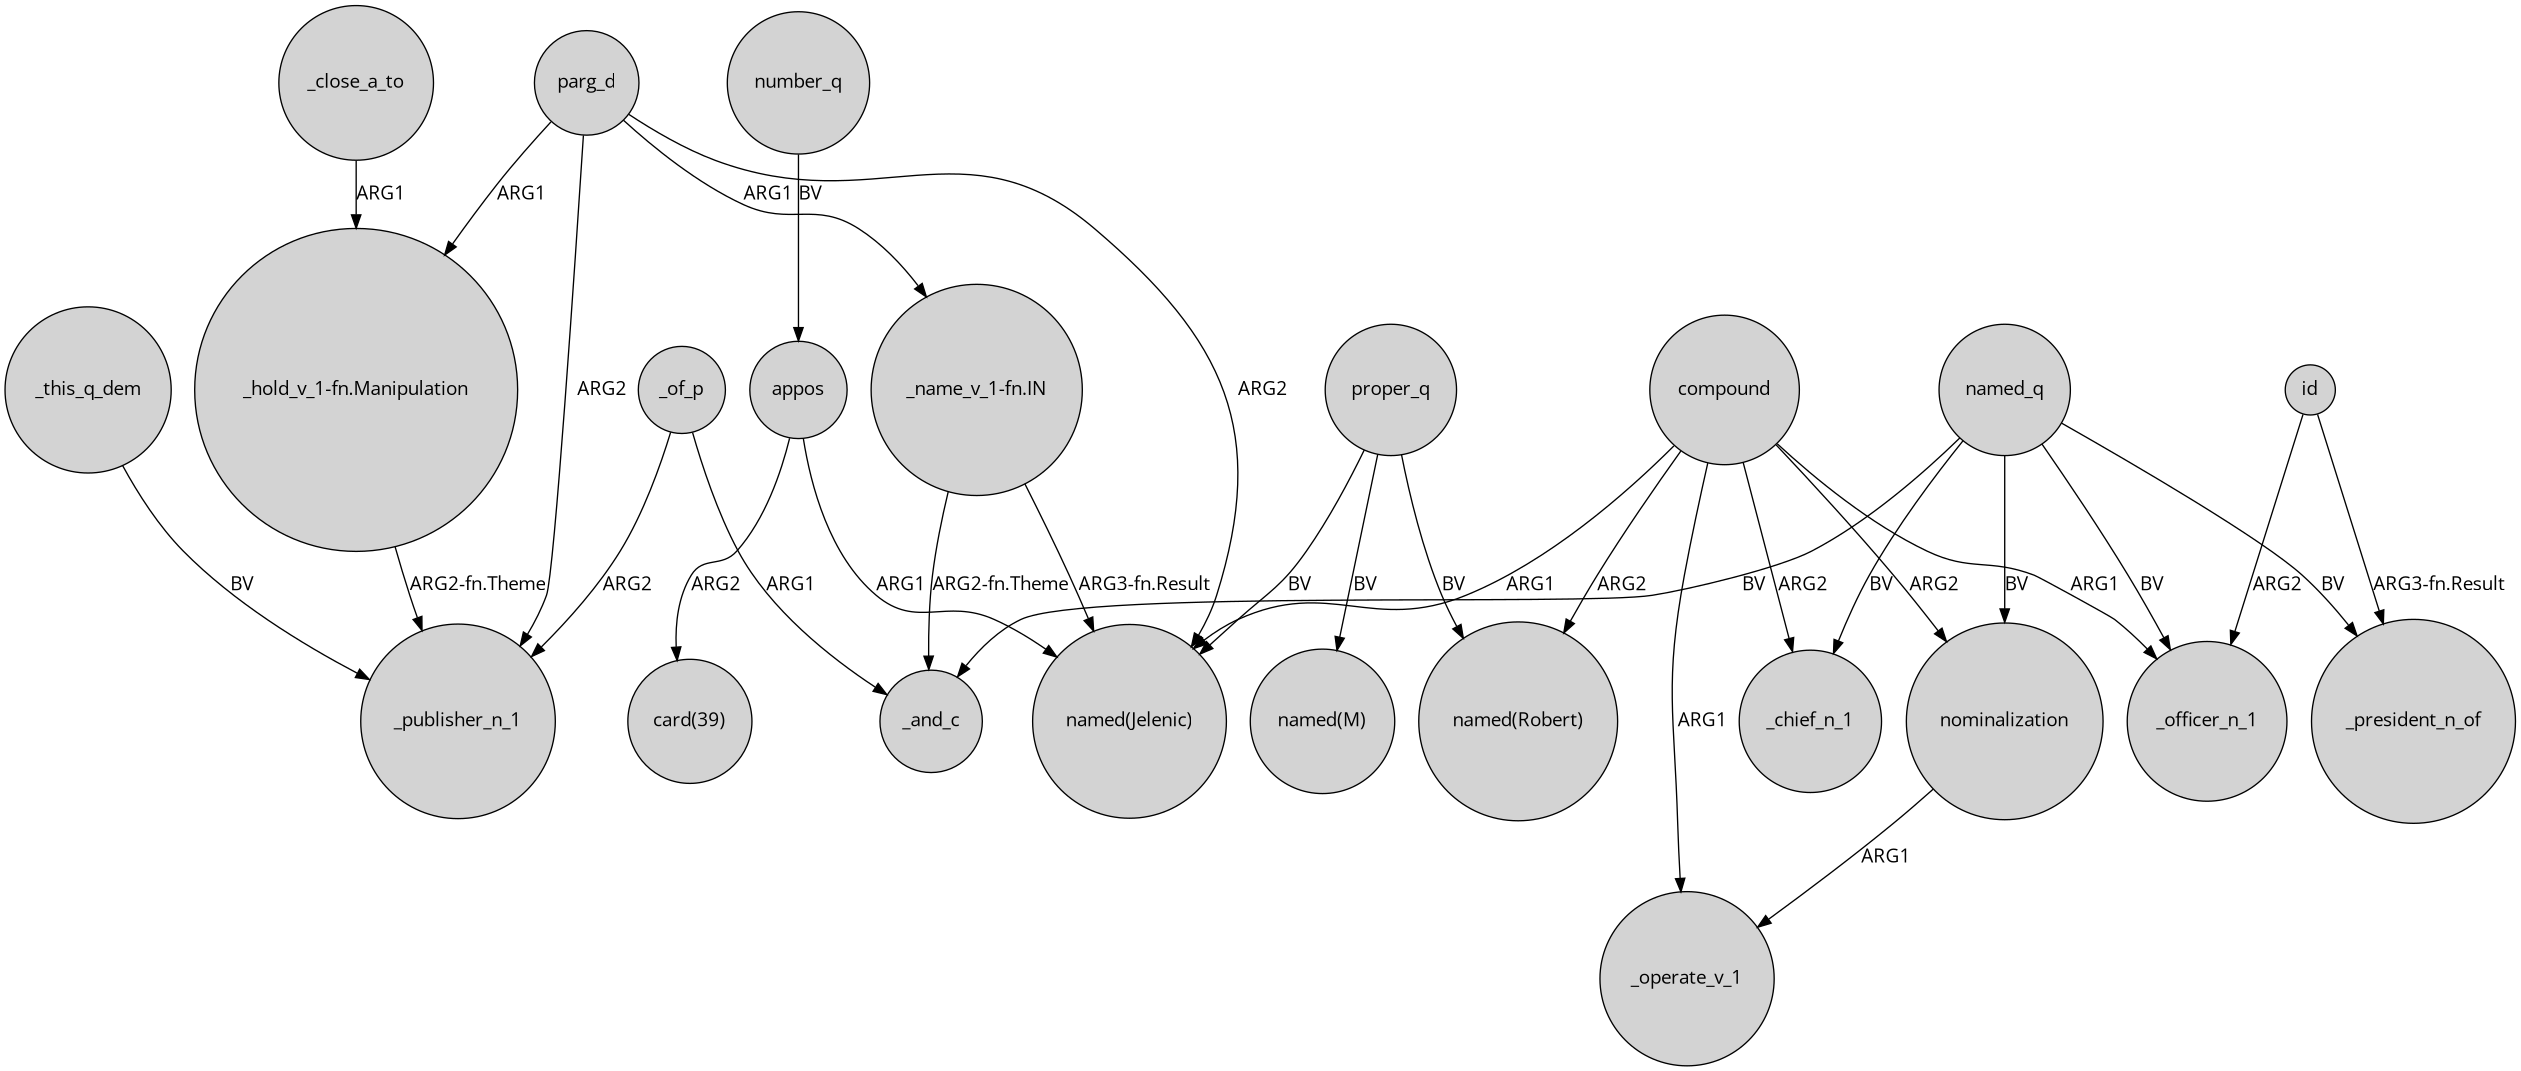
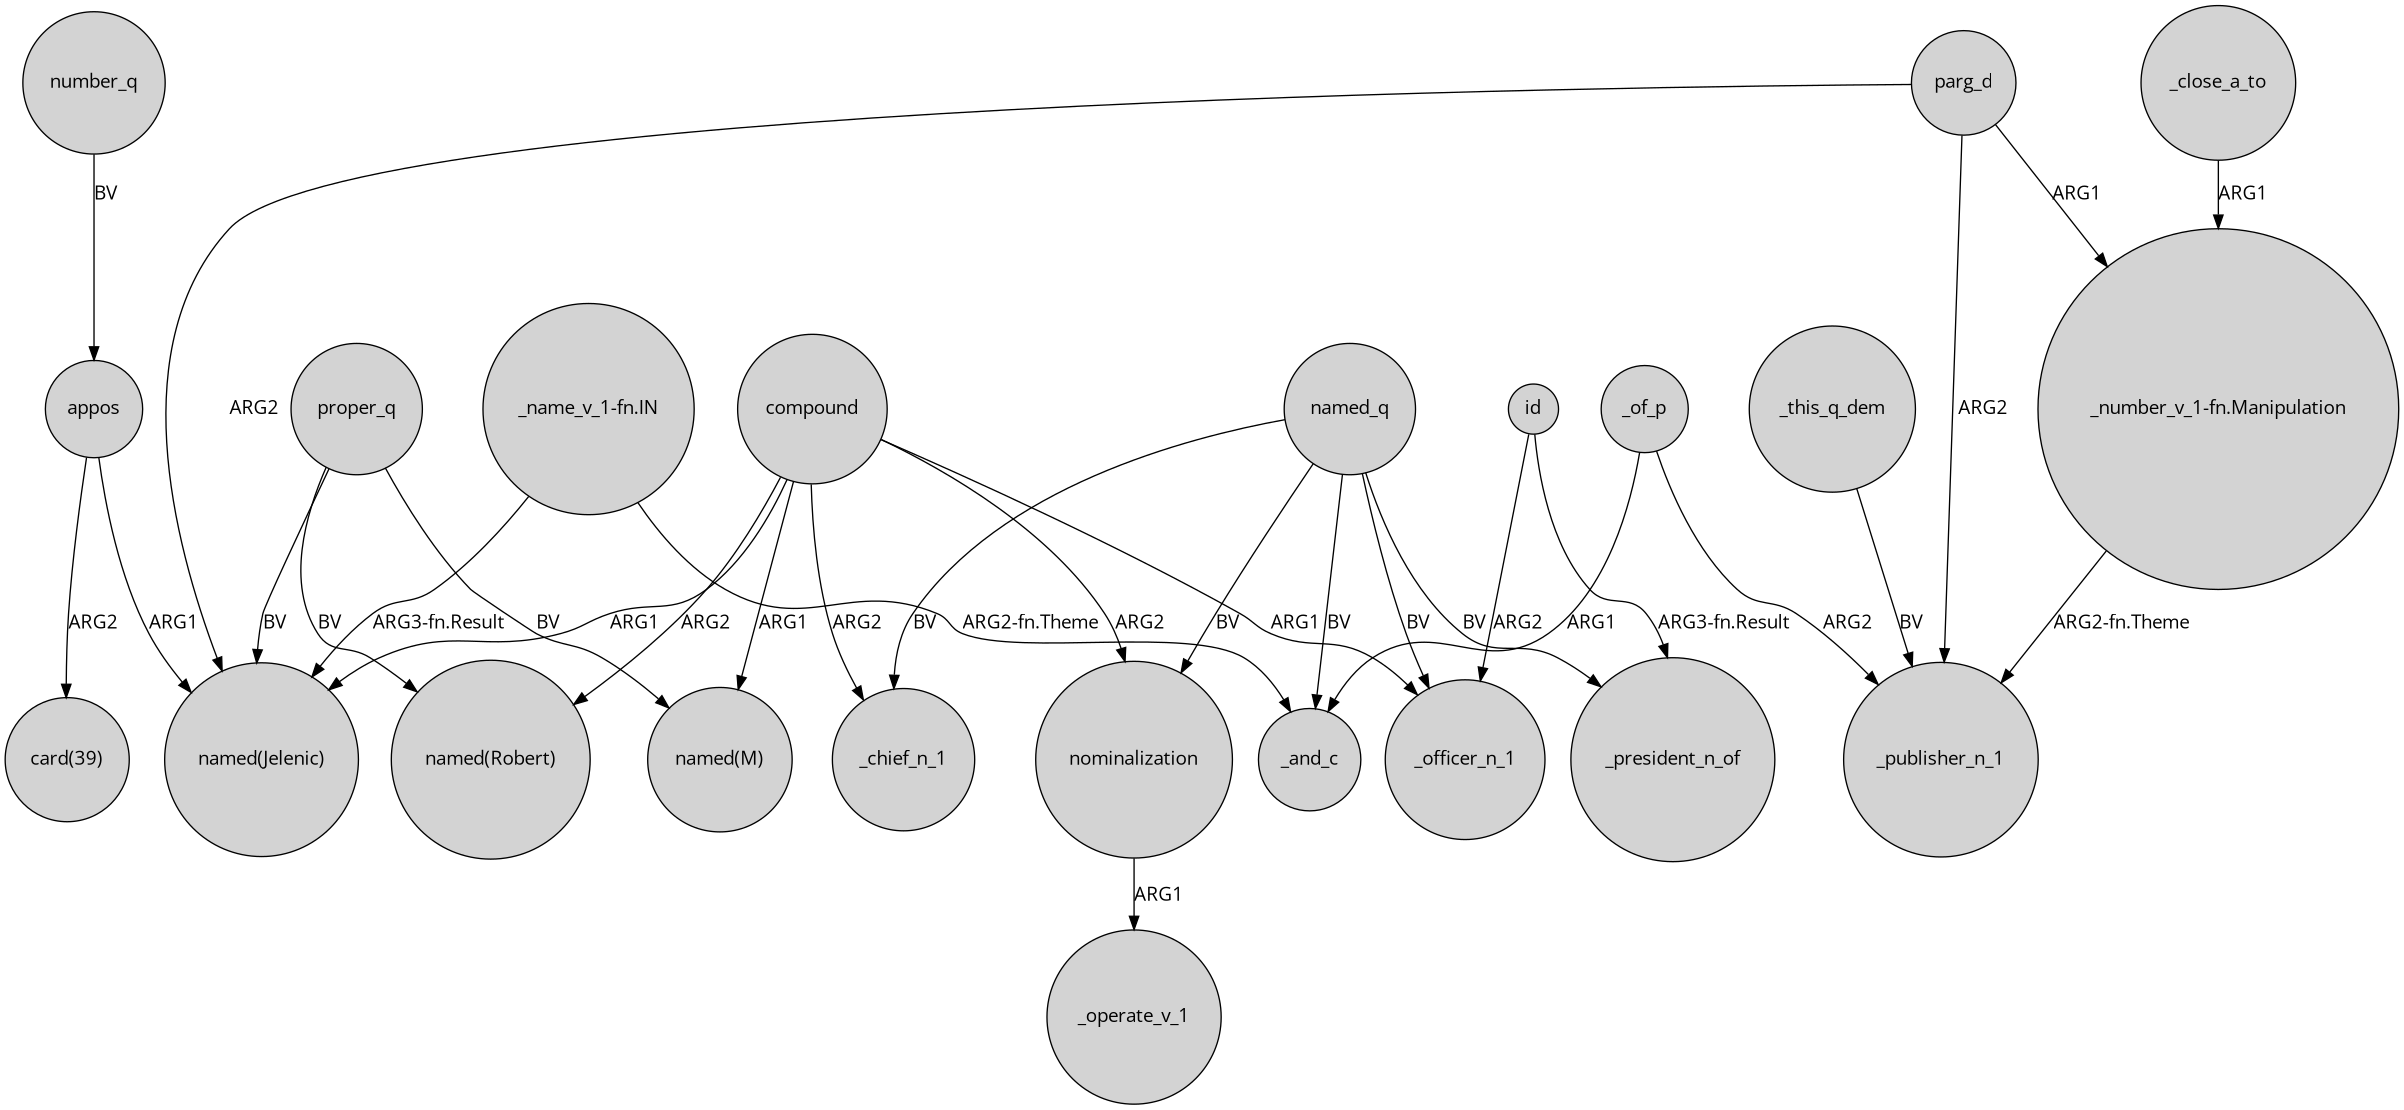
edge "parg_d" -> "_name_v_1-fn.IN": removed, label "ARG1"
node "_hold_v_1-fn.Manipulation": label "_hold_v_1-fn.Manipulation" -> "_number_v_1-fn.Manipulation"
edge "compound" -> "_operate_v_1": now "compound" -> "named(M)"
